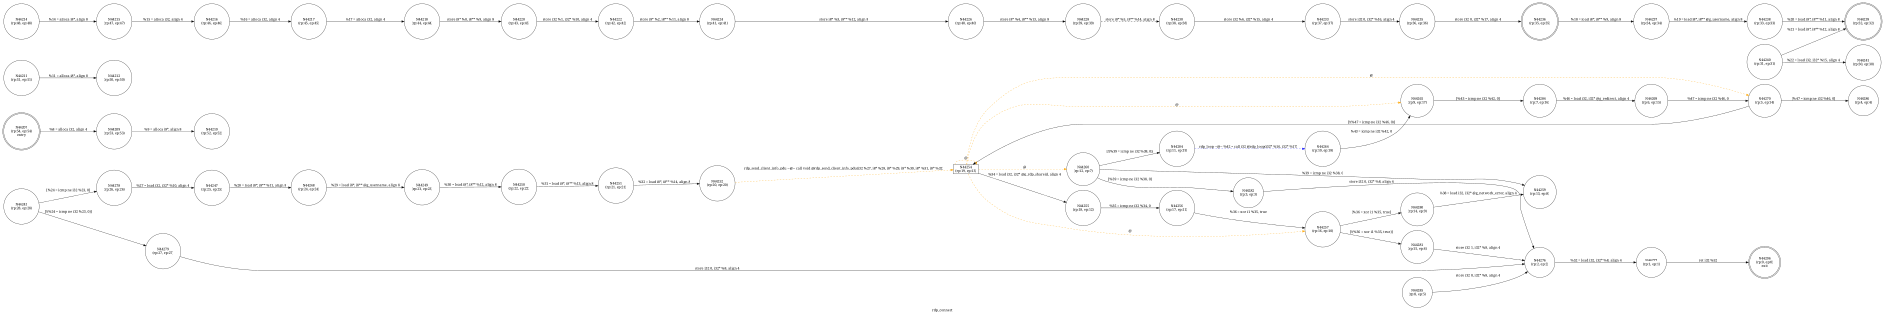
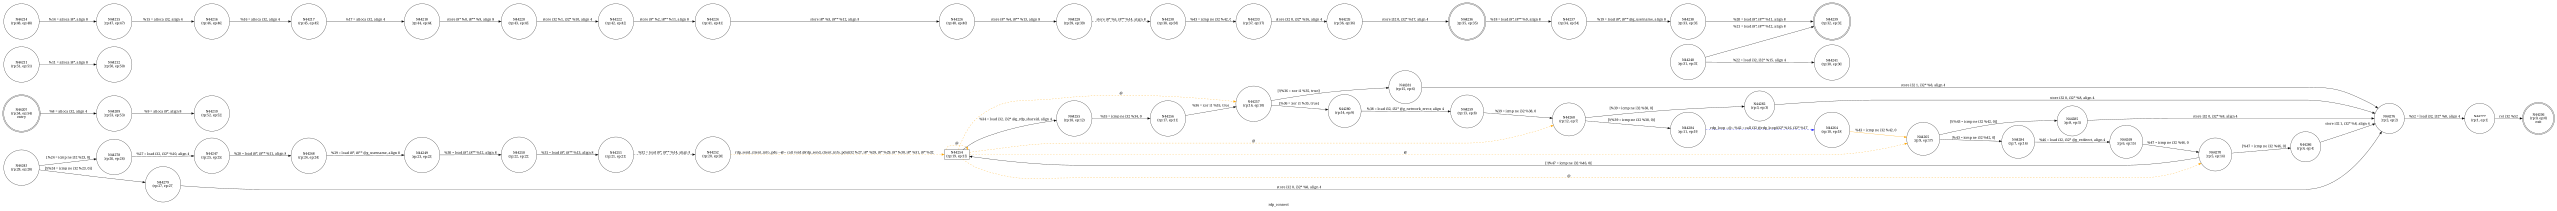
edge "N44230 (rp:38, ep:38)" -> "N44233 (rp:37, ep:37)": label "store i32 %6, i32* %15, align 4" -> "%43 = icmp ne i32 %42, 0"
edge "N44265 (rp:9, ep:17)" -> "N44285 (rp:8, ep:5)": added, label "[!(%43 = icmp ne i32 %42, 0)]"
edge "N44286 (rp:4, ep:4)" -> "N44276 (rp:2, ep:2)": added, label "store i32 1, i32* %8, align 4"
edge "N44264 (rp:10, ep:18)" -> "N44265 (rp:9, ep:17)": color black -> orange
edge "N44260 (rp:12, ep:7)" -> "N44259 (rp:13, ep:8)": reversed
edge "N44251 (rp:21, ep:21)" -> "N44252 (rp:20, ep:20)": style solid -> dashed
